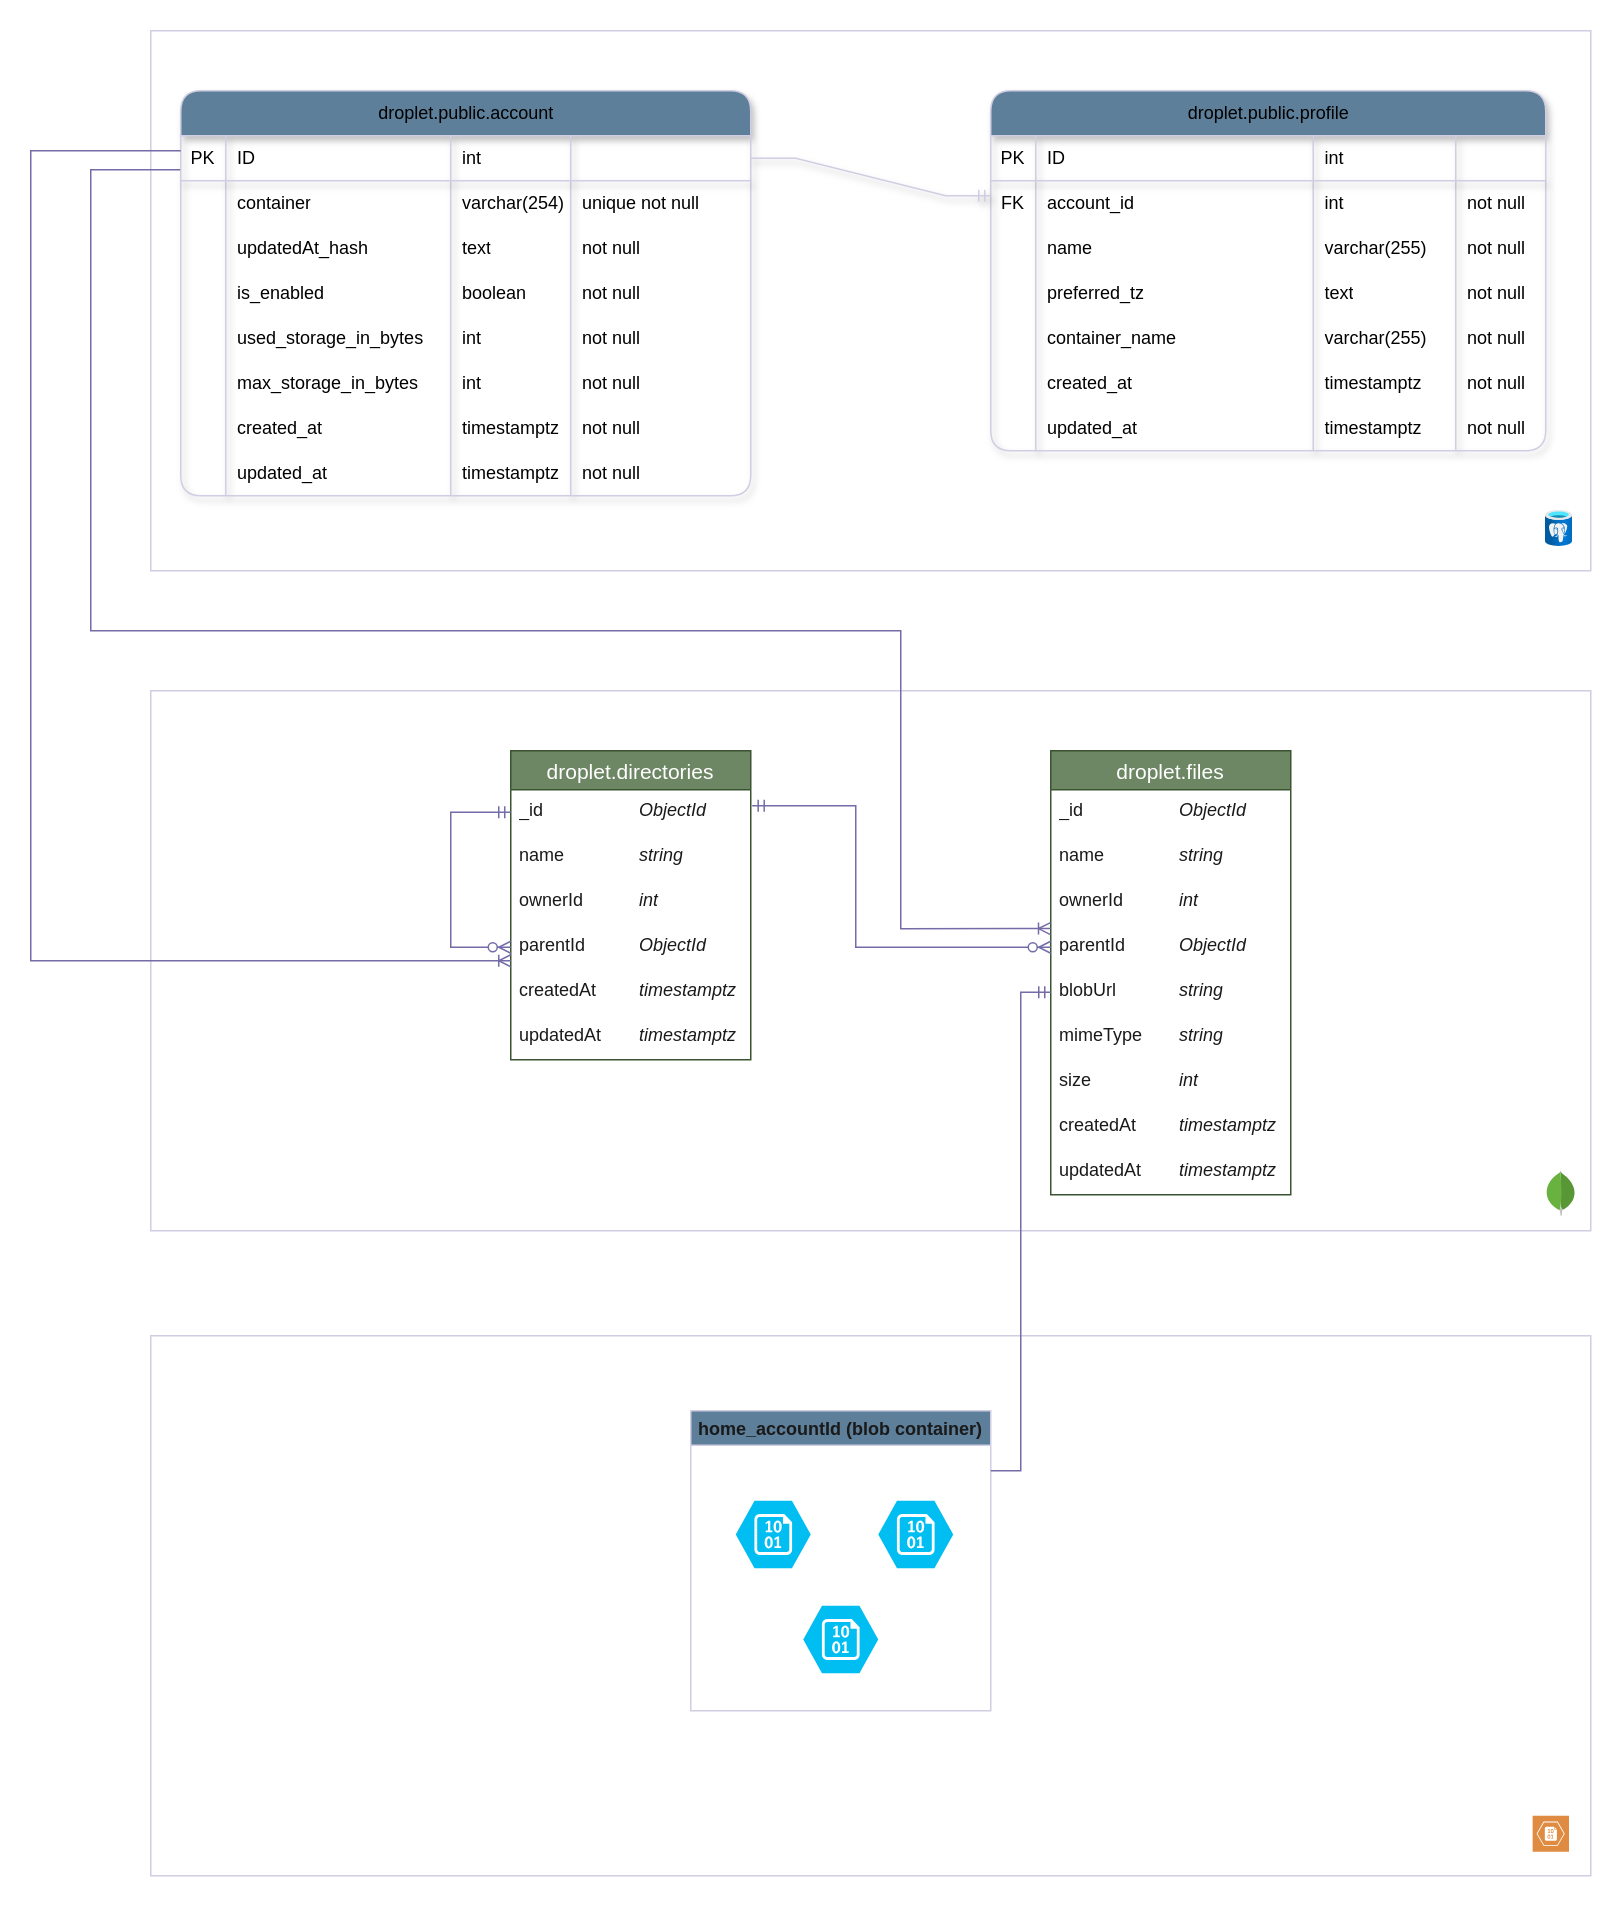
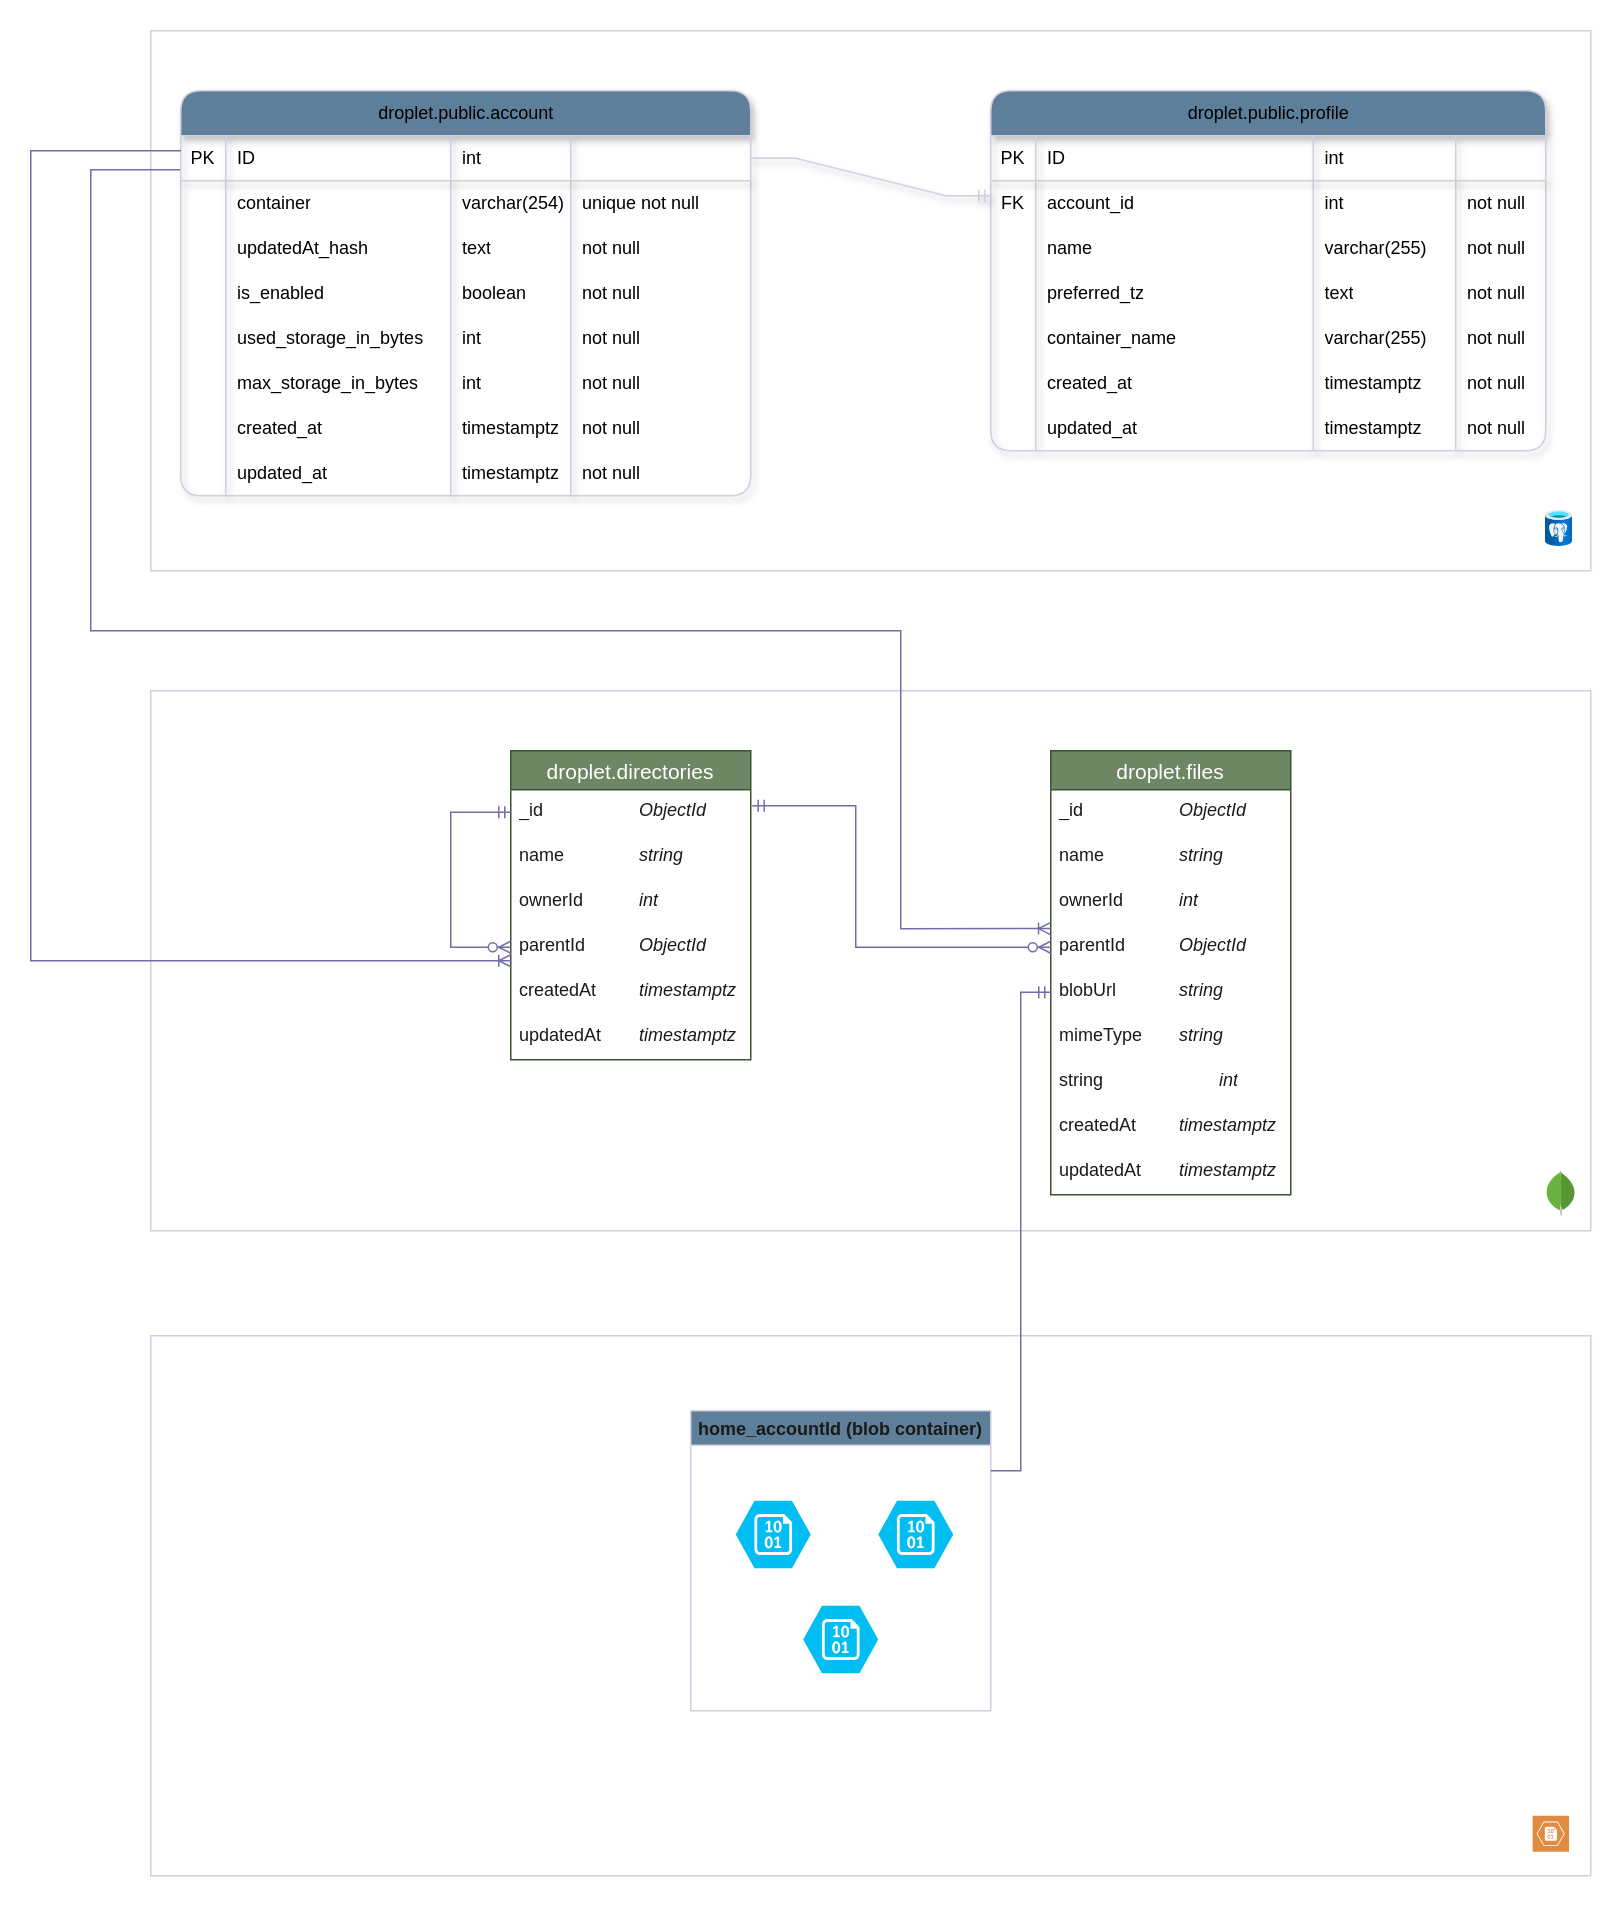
node "size int": label "size int" -> "string int"
